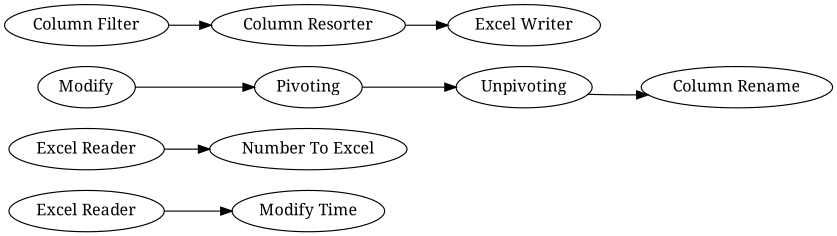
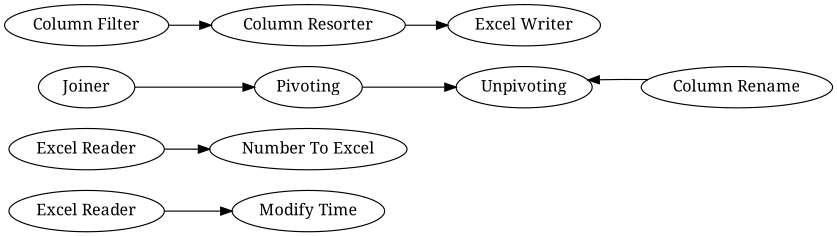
node "Modify": label "Modify" -> "Joiner"
edge "Unpivoting" -> "Column Rename": reversed
